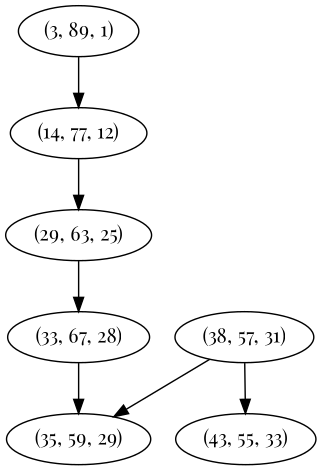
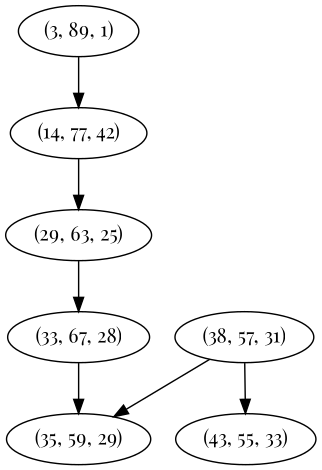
node "(14, 77, 12)": label "(14, 77, 12)" -> "(14, 77, 42)"
